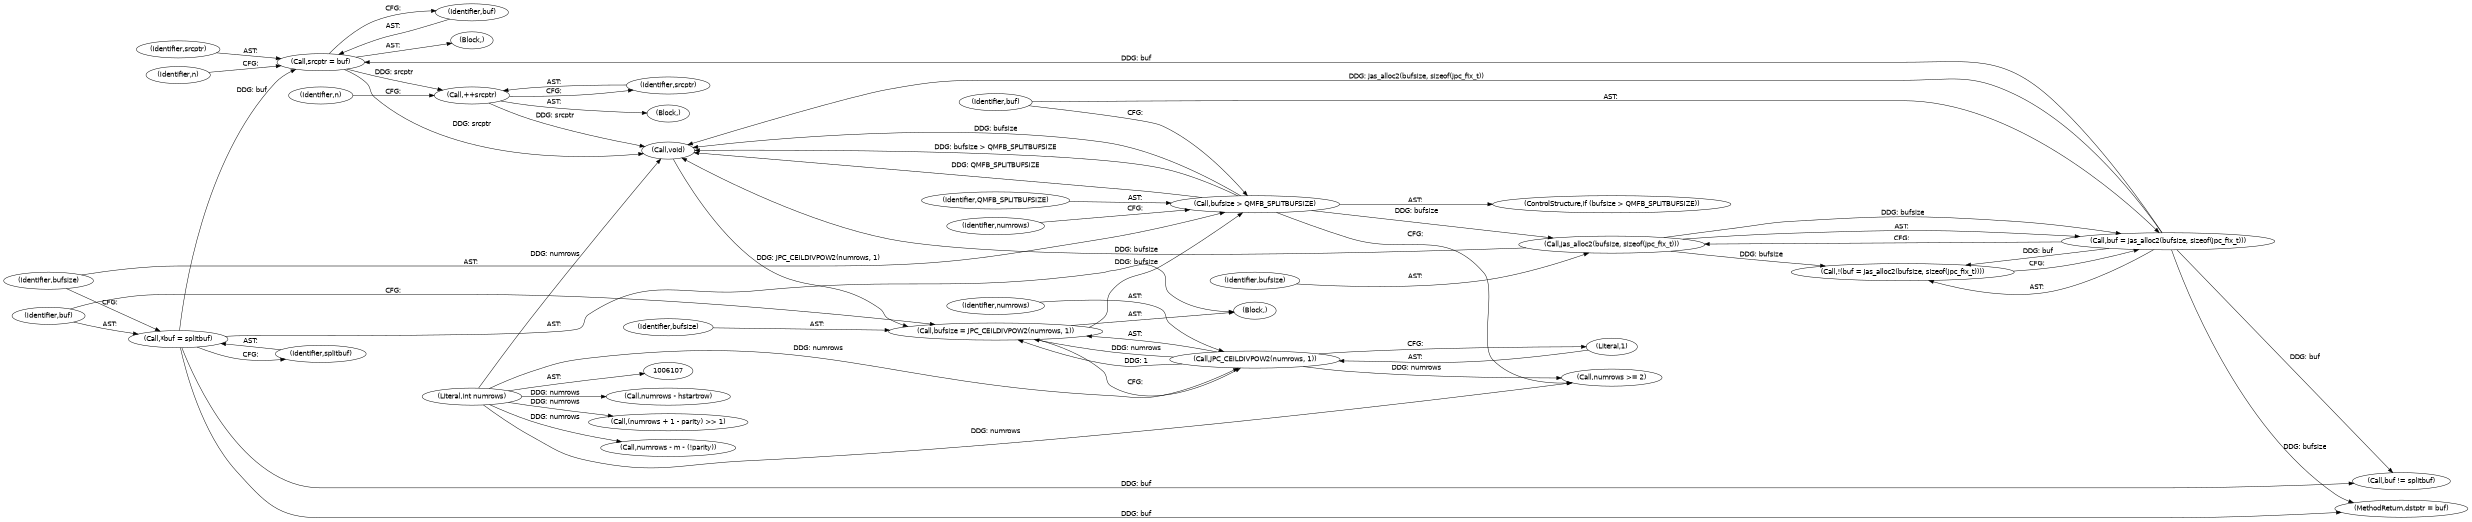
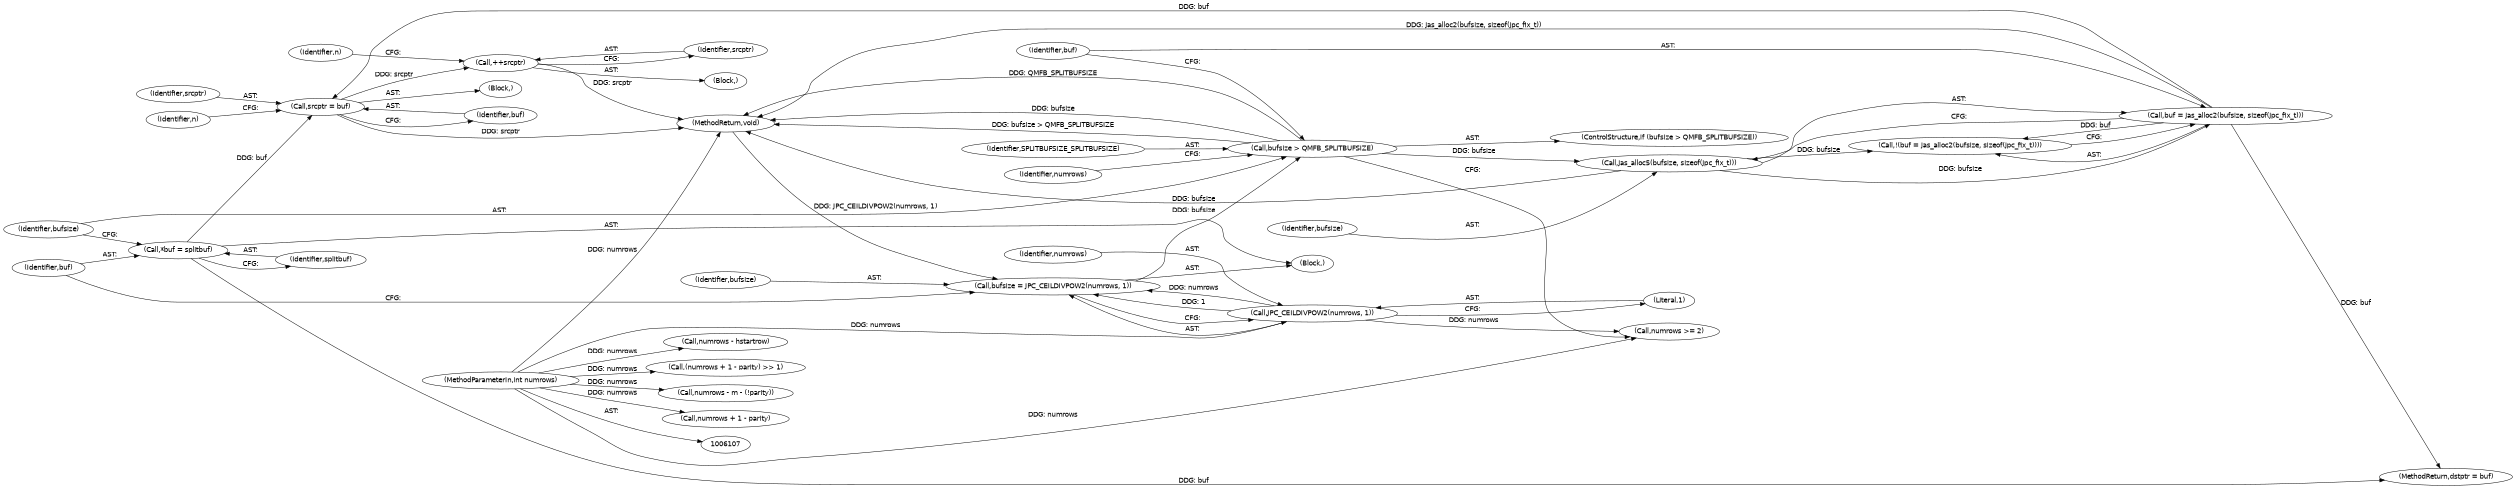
node "(Call,void)": label "(Call,void)" -> "(MethodReturn,void)"
node "(Identifier,QMFB_SPLITBUFSIZE)": label "(Identifier,QMFB_SPLITBUFSIZE)" -> "(Identifier,SPLITBUFSIZE_SPLITBUFSIZE)"
node "(Call,jas_alloc2(bufsize, sizeof(jpc_fix_t)))": label "(Call,jas_alloc2(bufsize, sizeof(jpc_fix_t)))" -> "(Call,jas_alloc5(bufsize, sizeof(jpc_fix_t)))"
node "(Literal,int numrows)": label "(Literal,int numrows)" -> "(MethodParameterIn,int numrows)"
node "(Call,numrows + 1 - parity)": added
edge "(Call,buf = jas_alloc2(bufsize, sizeof(jpc_fix_t)))" -> "(MethodReturn,dstptr = buf)": label "DDG: bufsize" -> "DDG: buf"
node "(Call,buf != splitbuf)": removed
